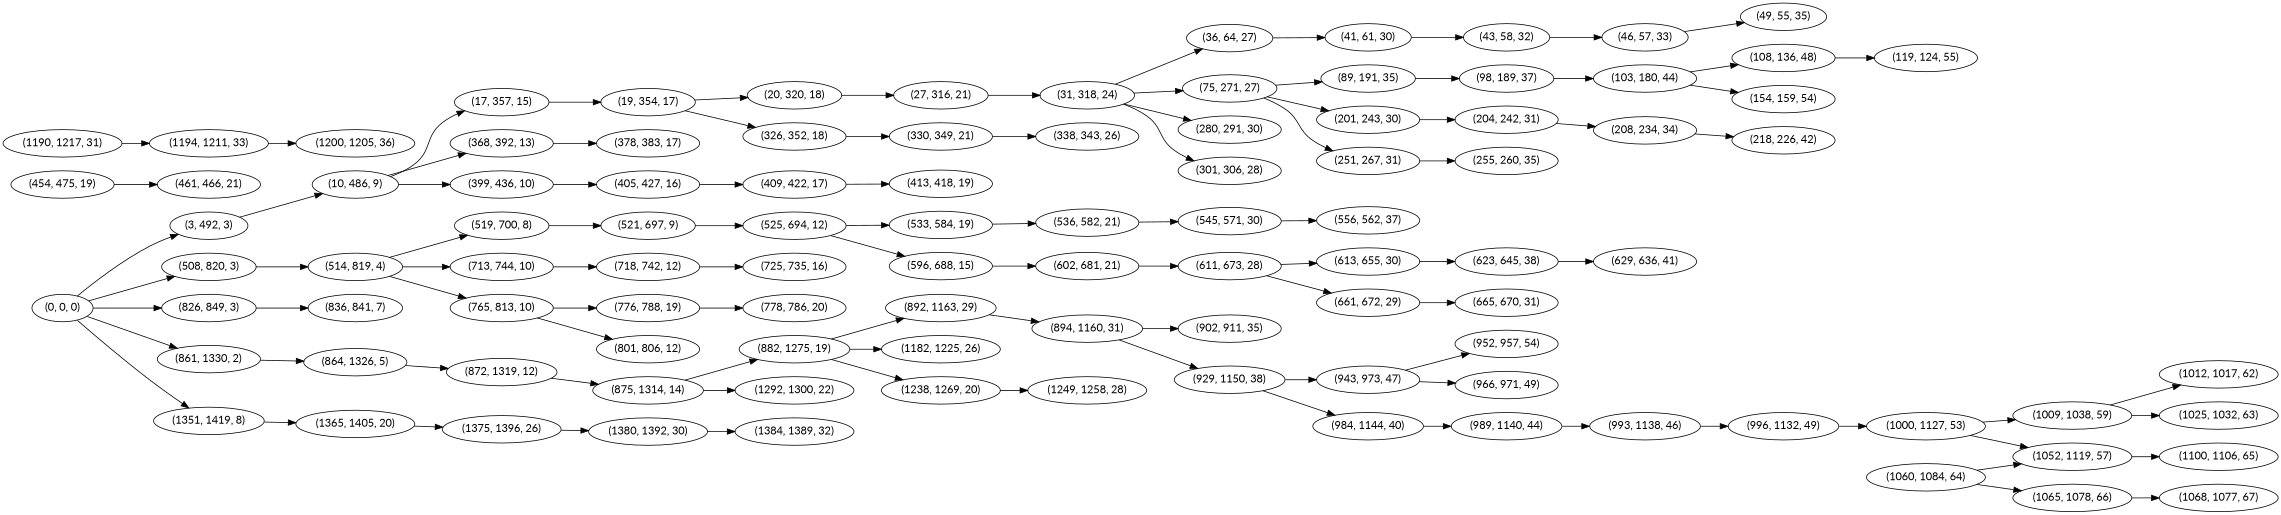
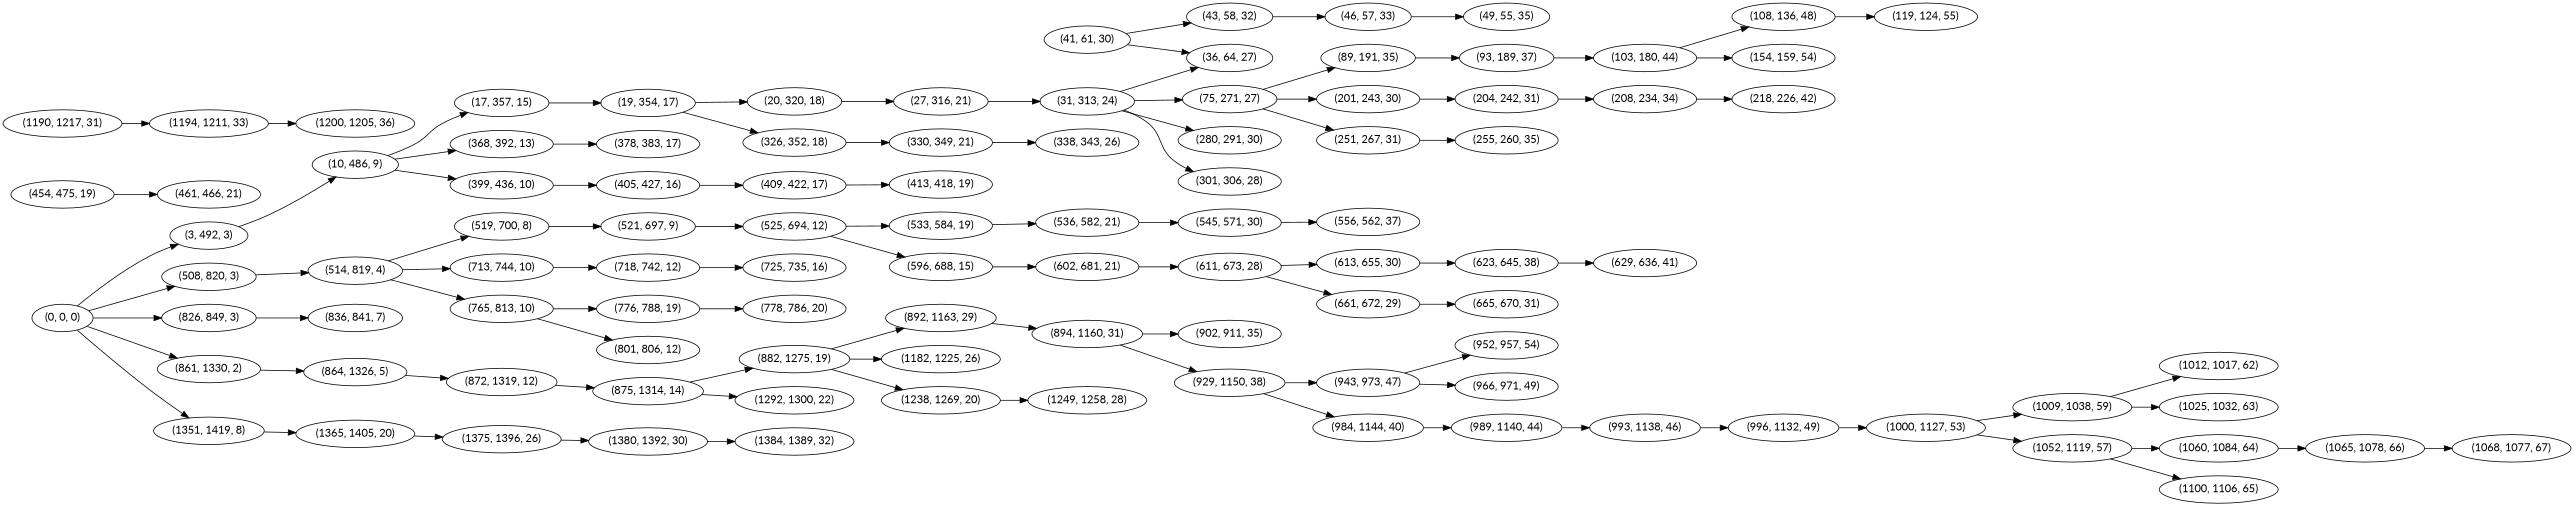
edge "(36, 64, 27)" -> "(41, 61, 30)": reversed
node "(98, 189, 37)": label "(98, 189, 37)" -> "(93, 189, 37)"
node "(31, 318, 24)": label "(31, 318, 24)" -> "(31, 313, 24)"
edge "(1060, 1084, 64)" -> "(1052, 1119, 57)": reversed
